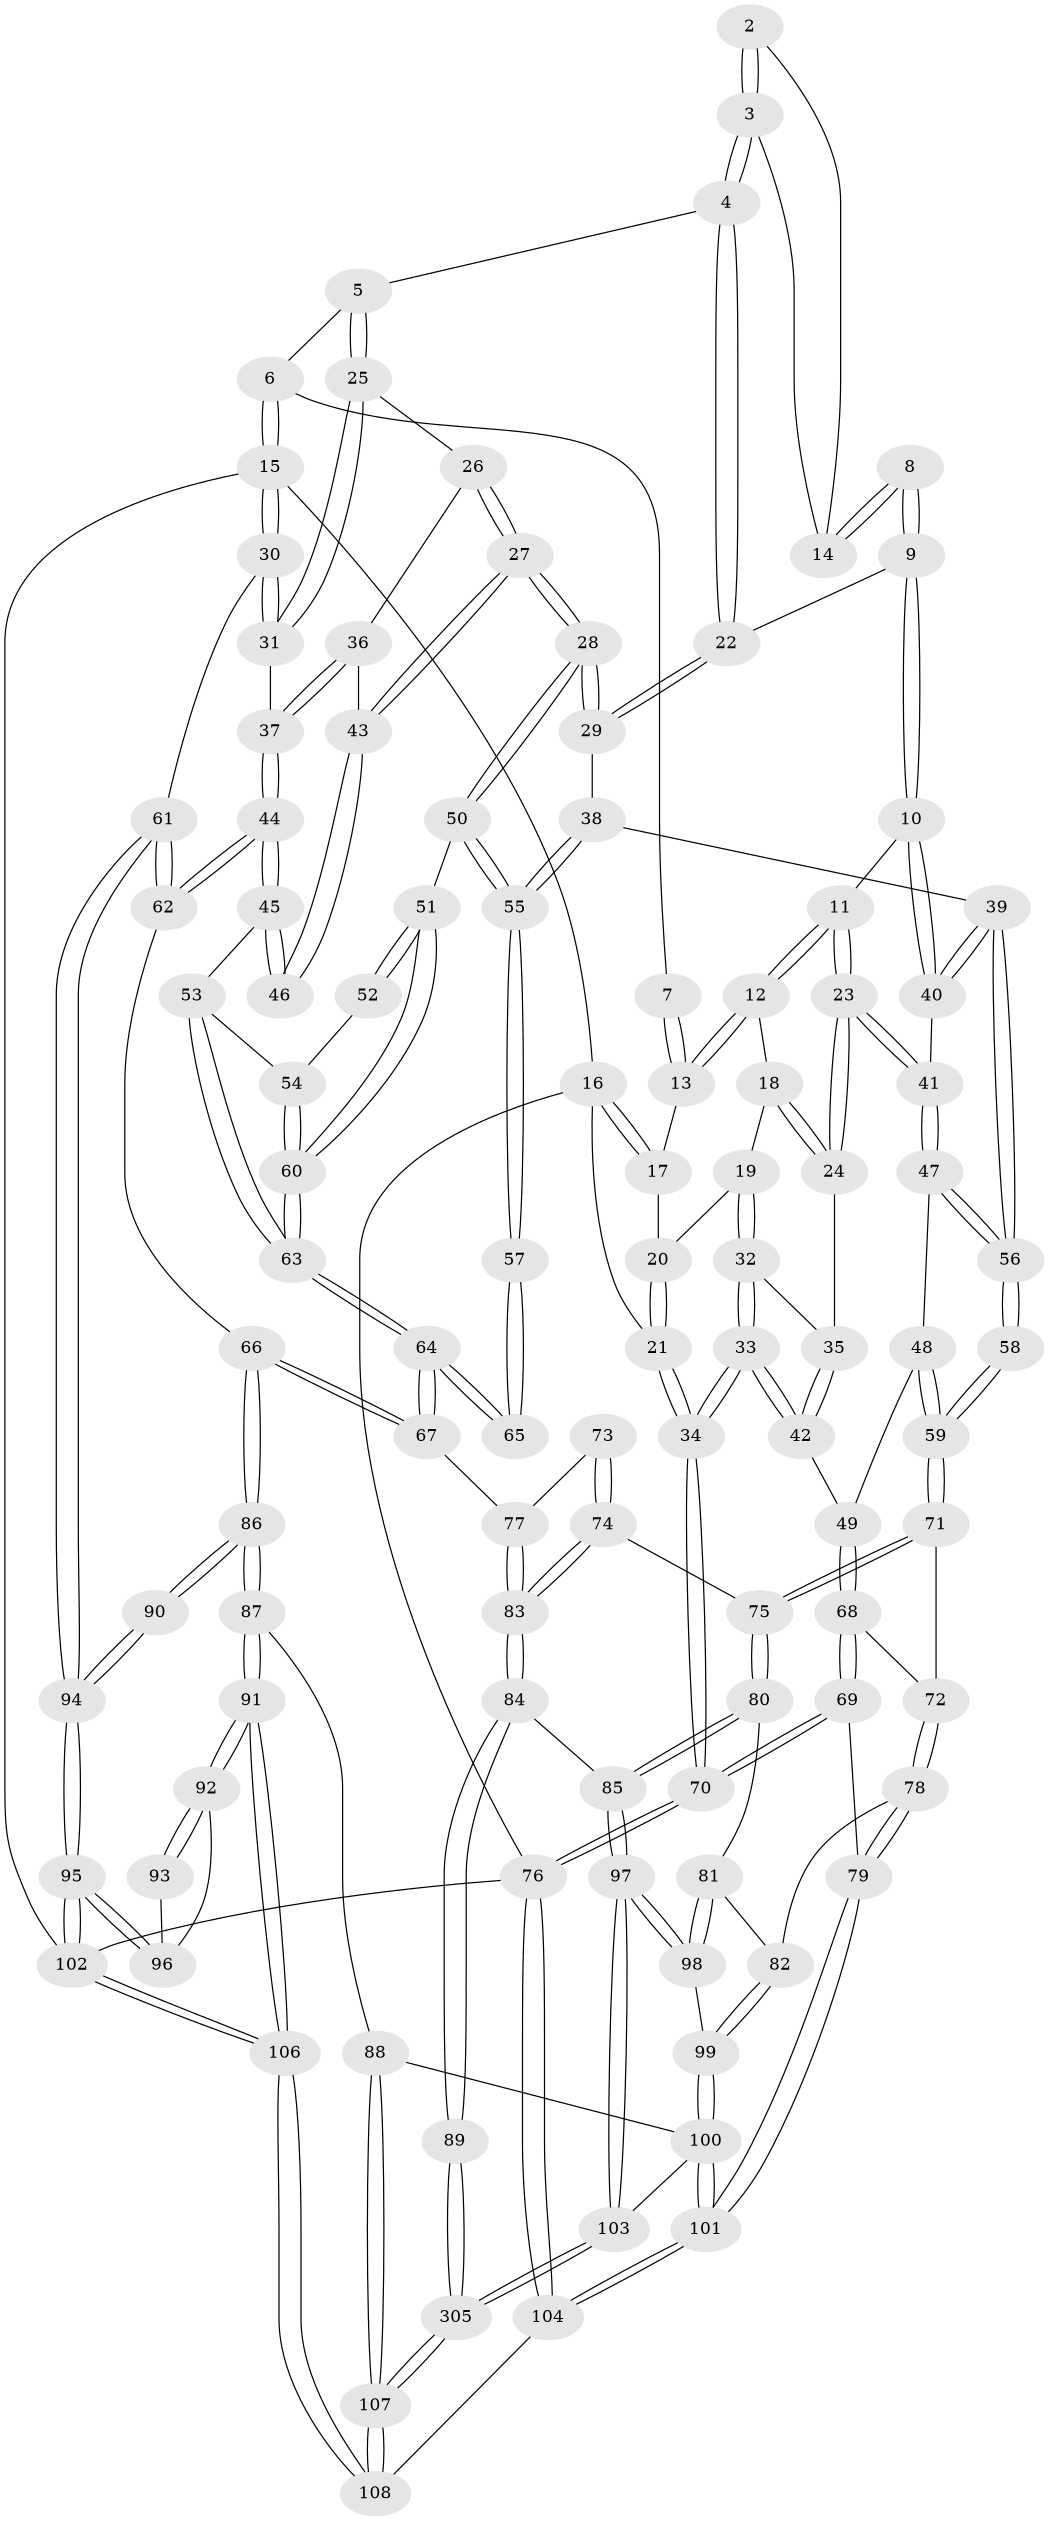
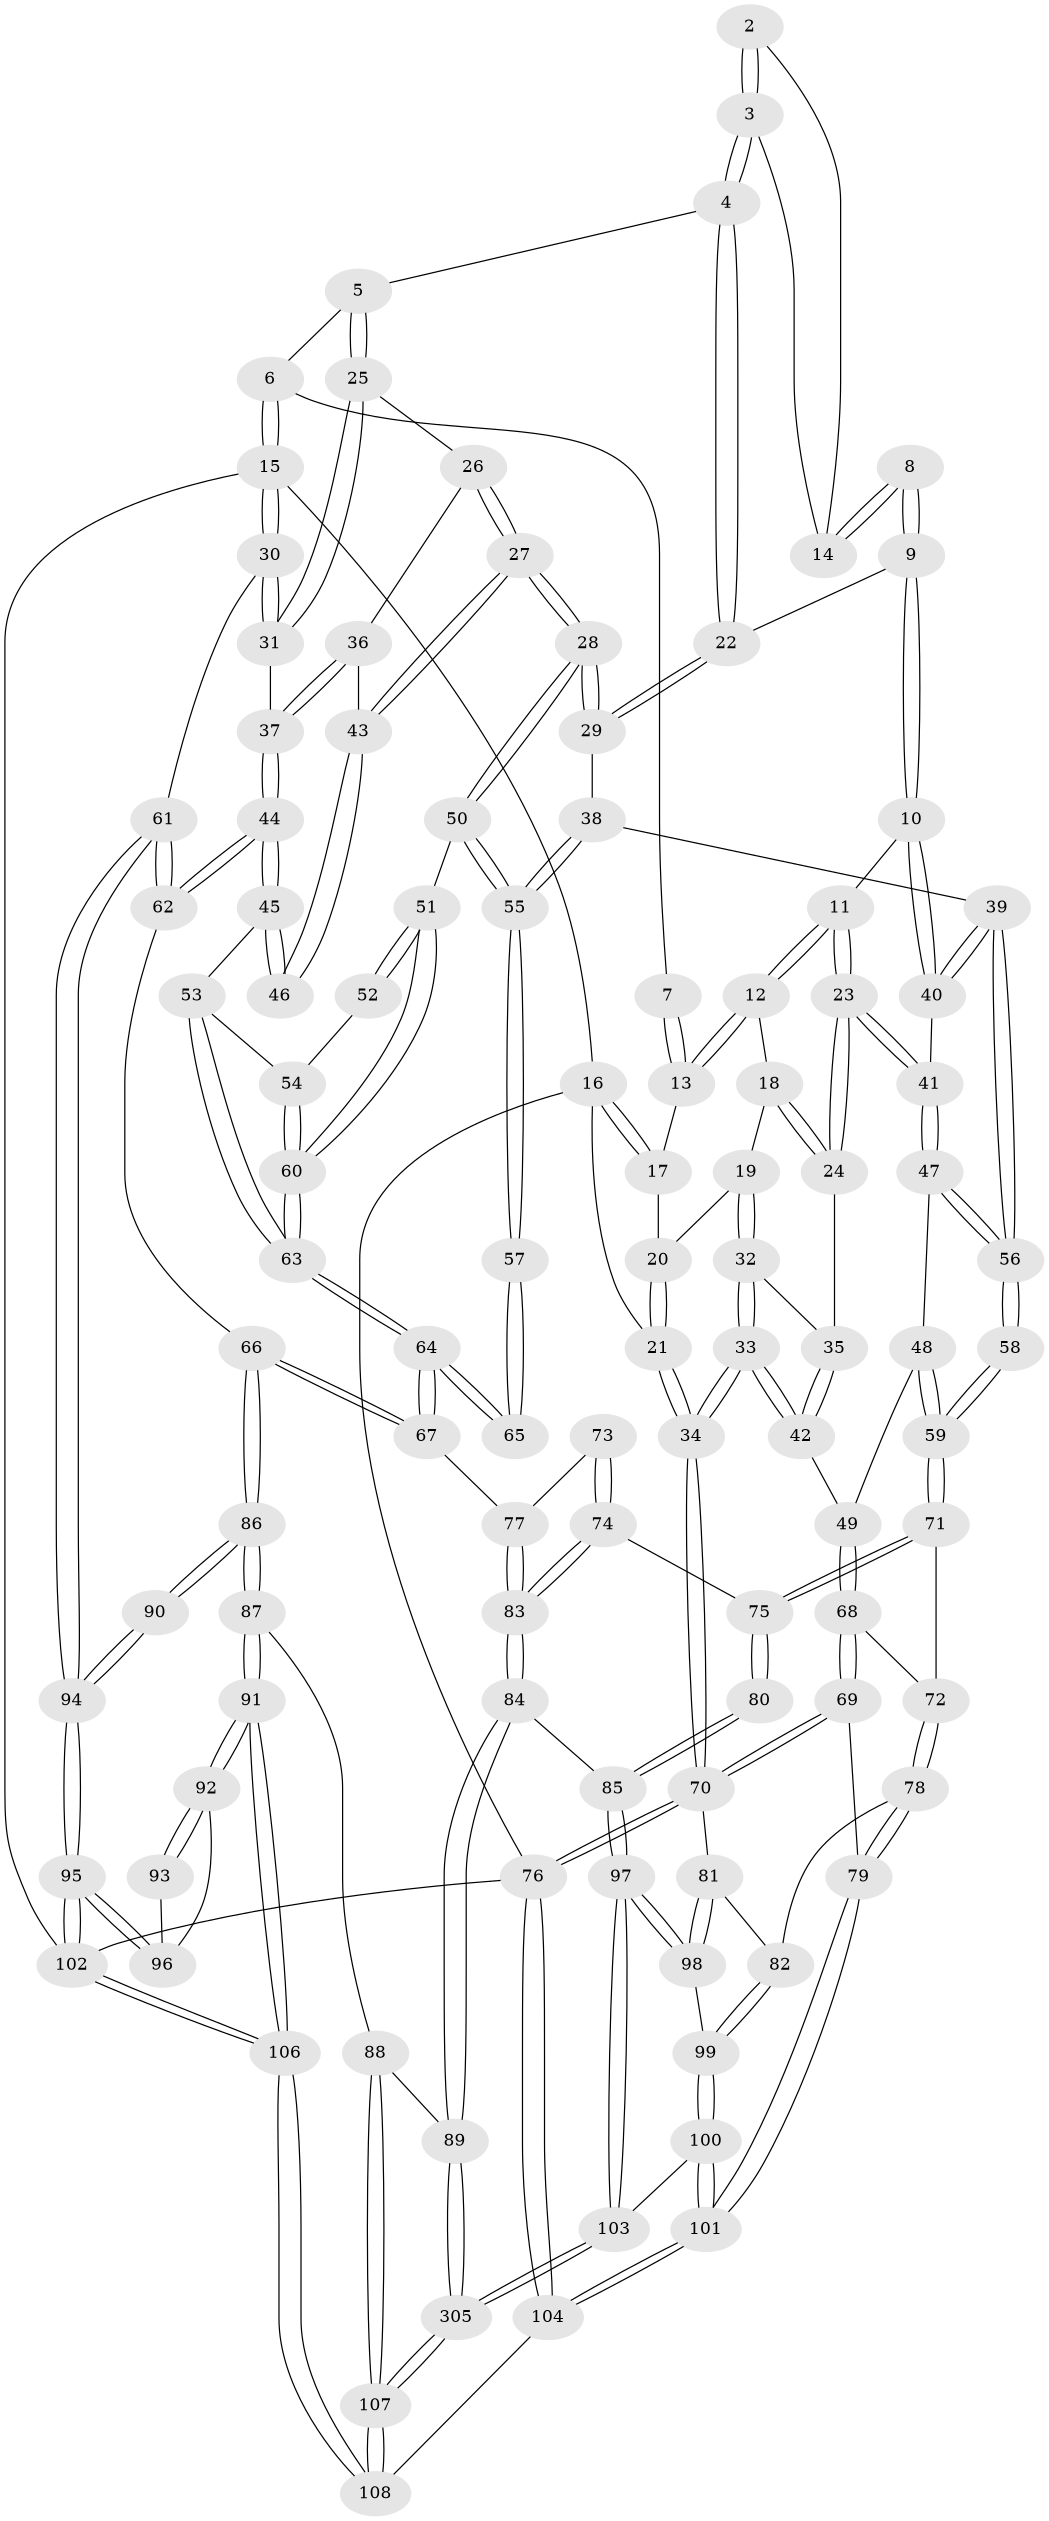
edge "80" -- "81": now "70" -- "81"
edge "88" -- "100": now "88" -- "89"
